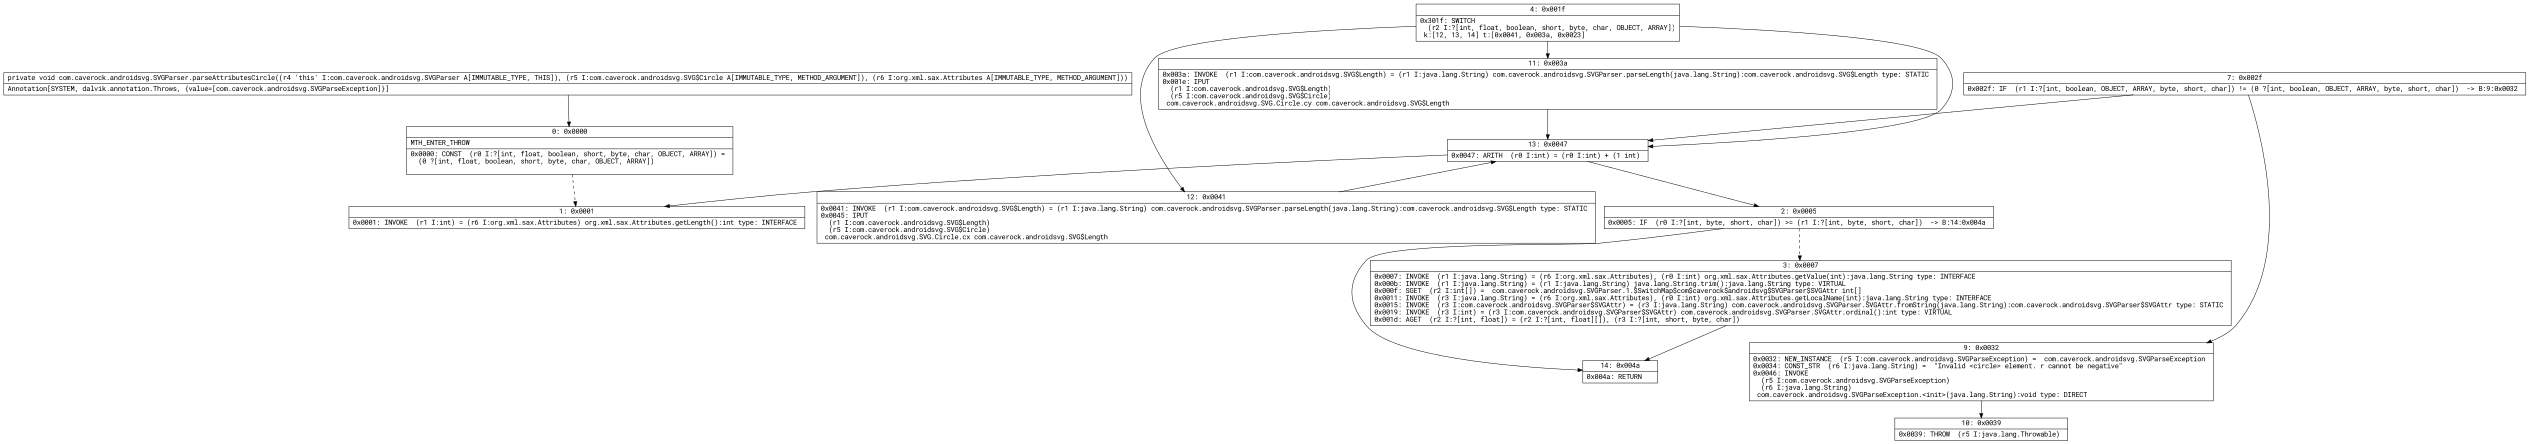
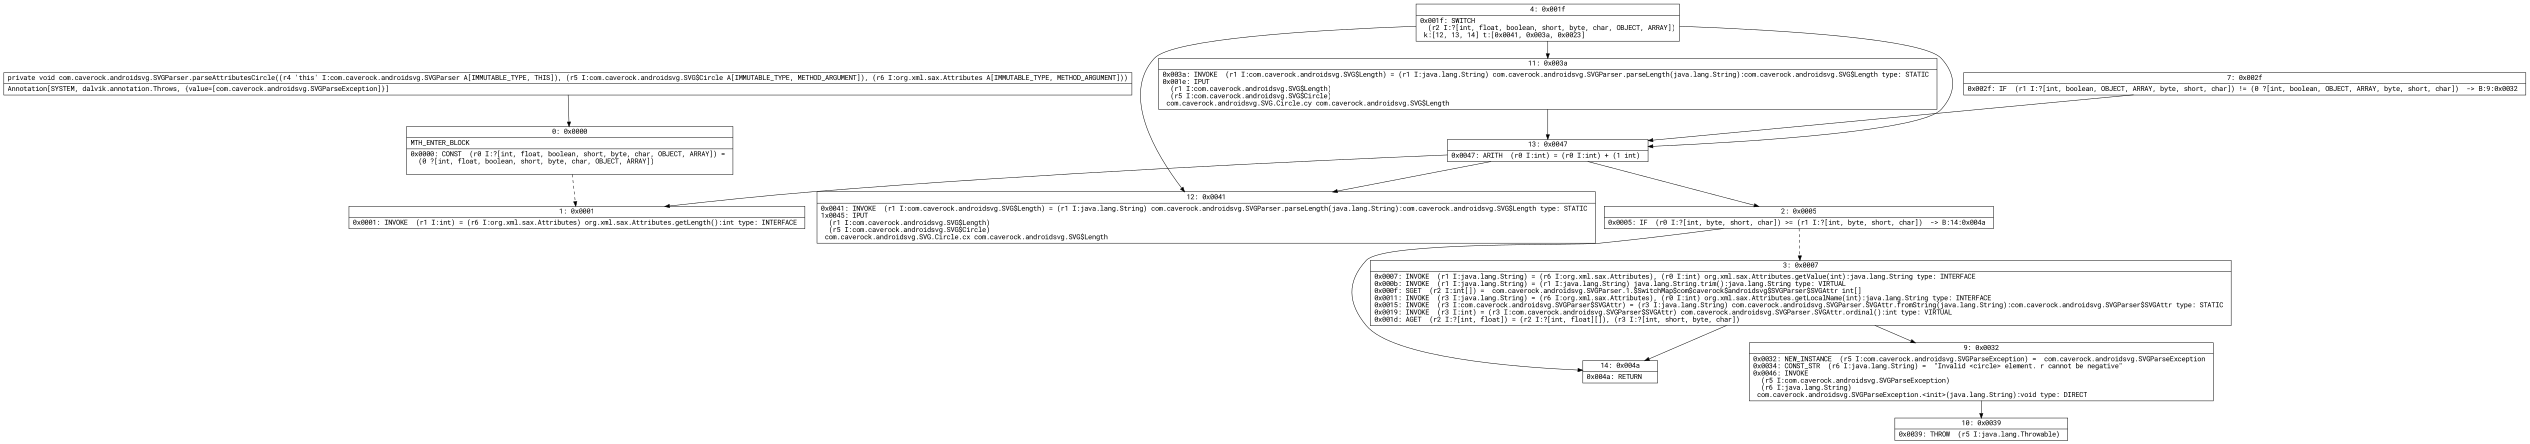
node "4: 0x001f": text "0x301f: SWITCH" -> "0x001f: SWITCH"
node "0: 0x0000": text "MTH_ENTER_THROW" -> "MTH_ENTER_BLOCK"
edge "12: 0x0041" -> "13: 0x0047": reversed
node "12: 0x0041": text "0x0045: IPUT" -> "1x0045: IPUT"
edge "7: 0x002f" -> "9: 0x0032": now "3: 0x0007" -> "9: 0x0032"
